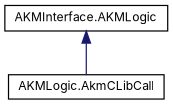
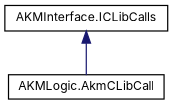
node "AKMInterface.AKMLogic": label "AKMInterface.AKMLogic" -> "AKMInterface.ICLibCalls"
